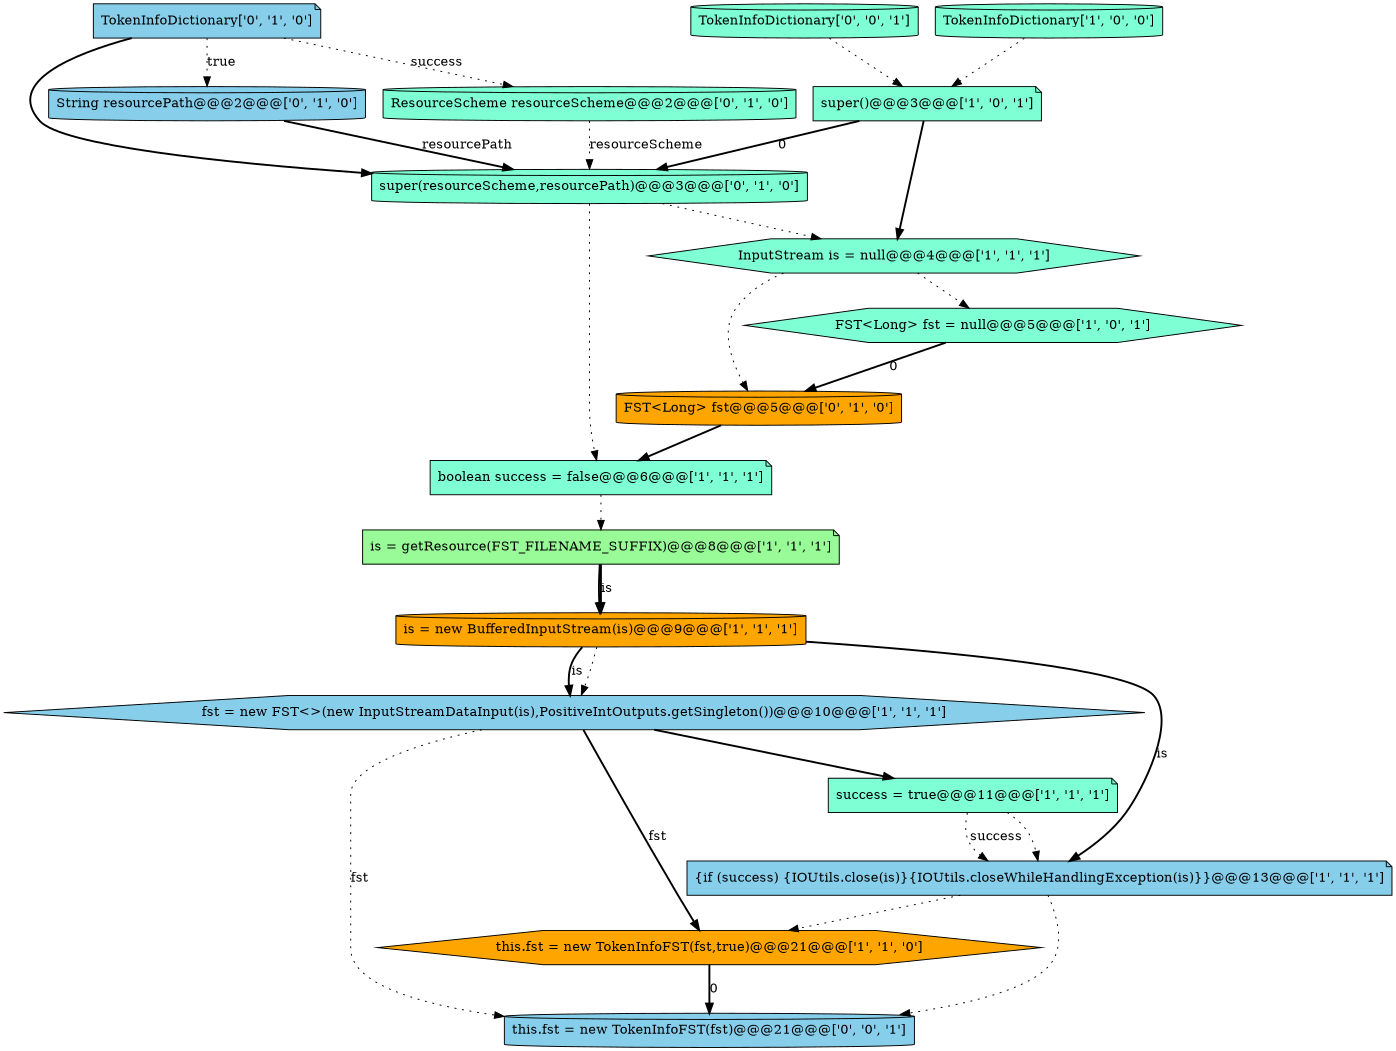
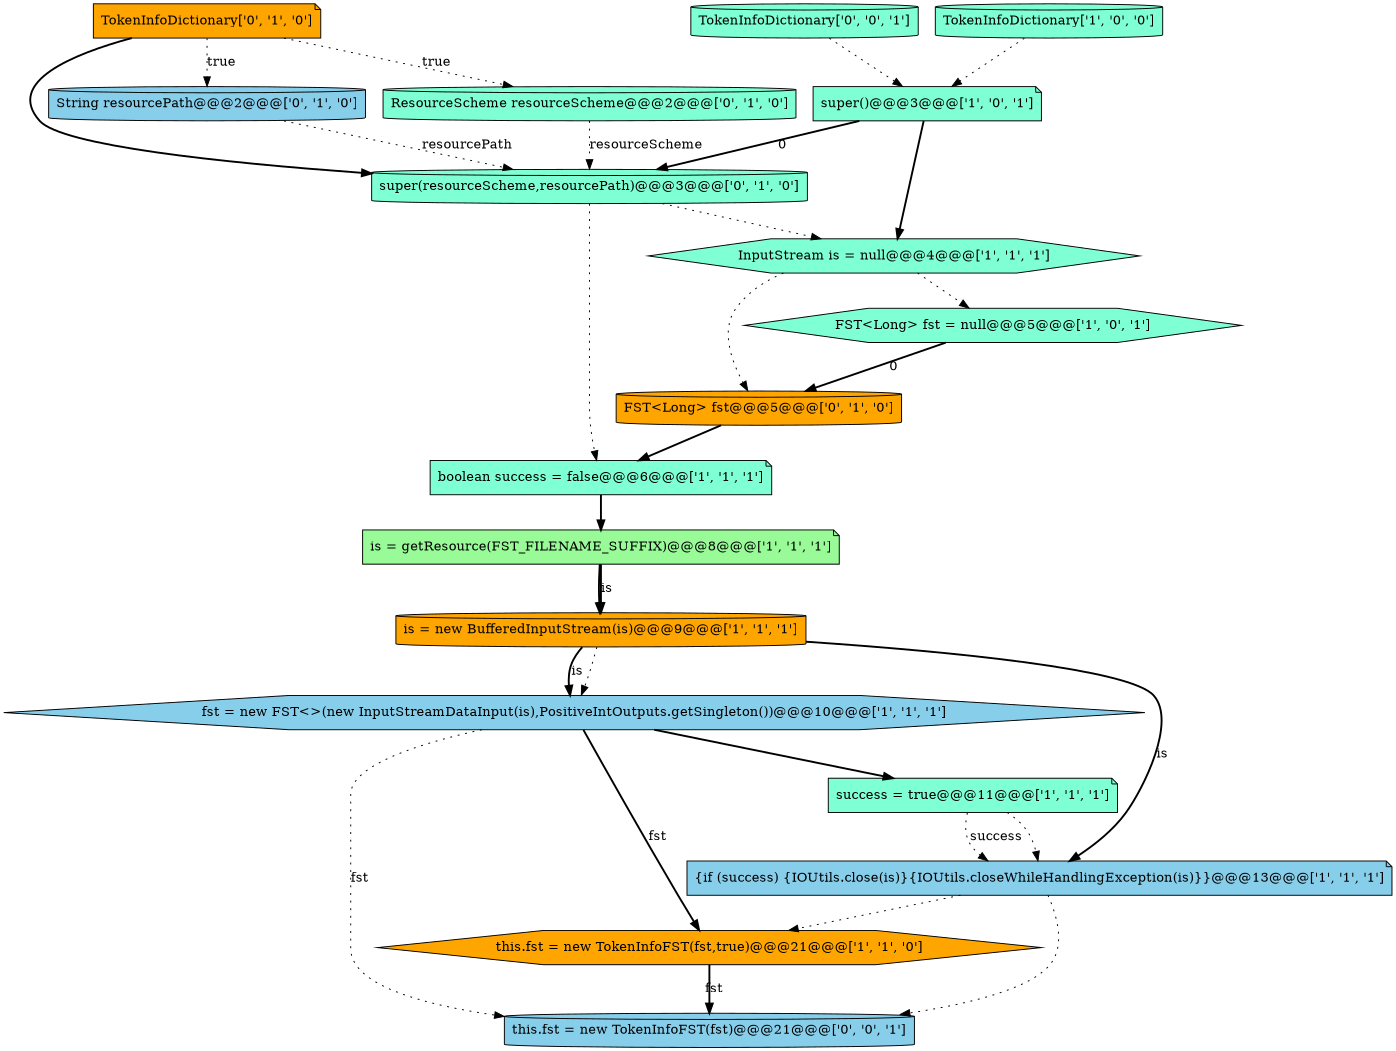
node "TokenInfoDictionary['0', '1', '0']": fillcolor skyblue -> orange
edge "TokenInfoDictionary['0', '1', '0']" -> "ResourceScheme resourceScheme@@@2@@@['0', '1', '0']": label "success" -> "true"
edge "String resourcePath@@@2@@@['0', '1', '0']" -> "super(resourceScheme,resourcePath)@@@3@@@['0', '1', '0']": style bold -> dotted
edge "boolean success = false@@@6@@@['1', '1', '1']" -> "is = getResource(FST_FILENAME_SUFFIX)@@@8@@@['1', '1', '1']": style dotted -> bold
edge "this.fst = new TokenInfoFST(fst,true)@@@21@@@['1', '1', '0']" -> "this.fst = new TokenInfoFST(fst)@@@21@@@['0', '0', '1']": label "0" -> "fst"
